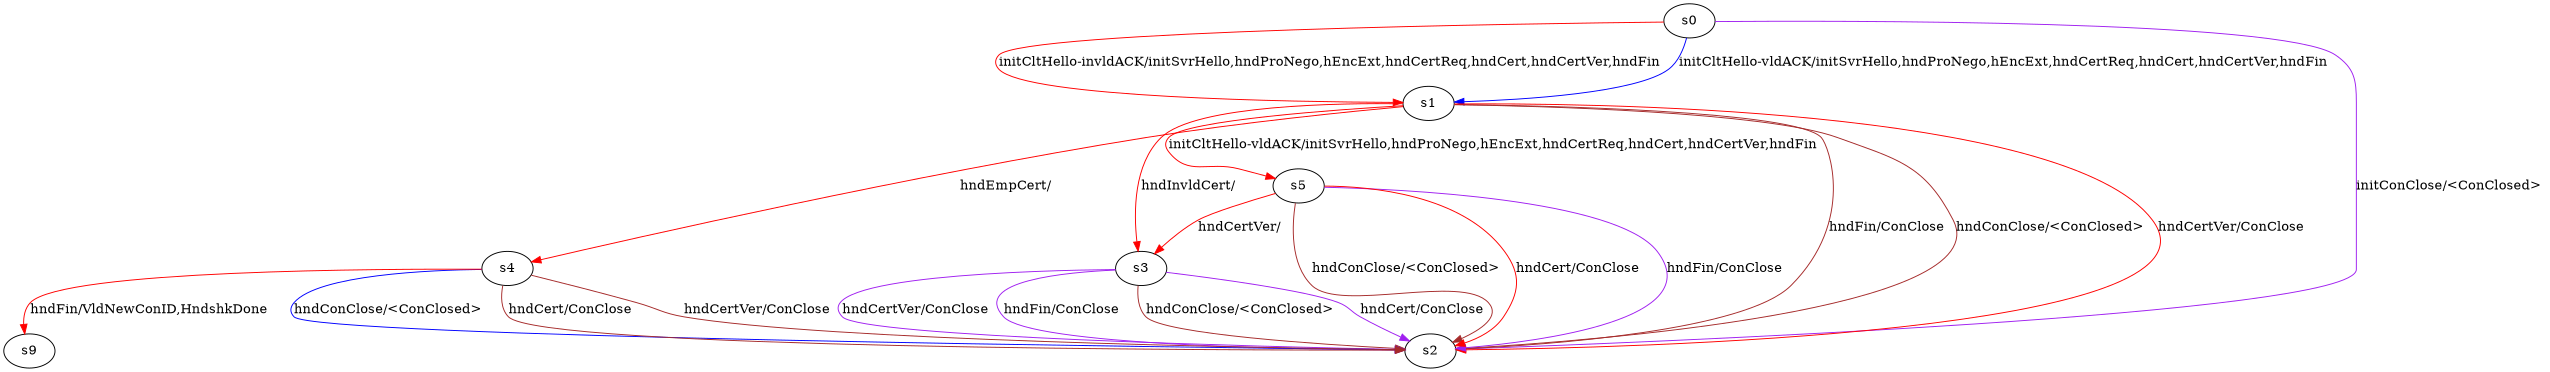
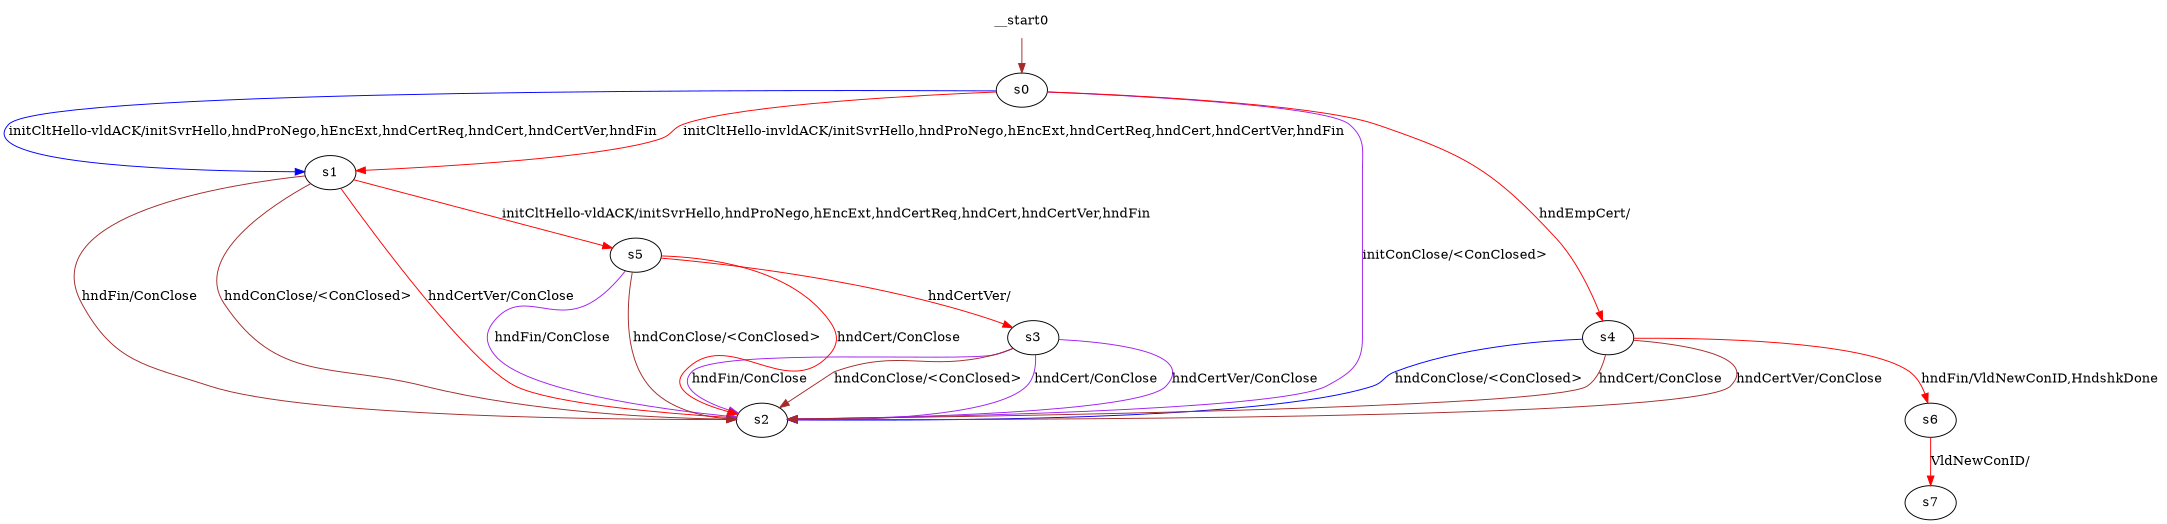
node "__start0": added
edge "s1" -> "s3": removed, label "hndInvldCert/"
edge "s1" -> "s4": now "s0" -> "s4"
node "s9": label "s9" -> "s6"
node "s7": added
